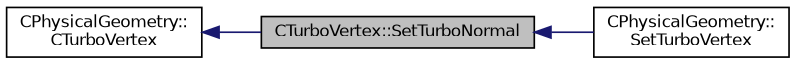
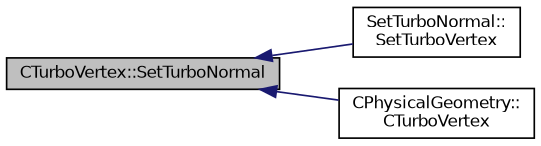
edge "CTurboVertex::SetTurboNormal" -> "CPhysicalGeometry:: CTurboVertex": reversed
node "CPhysicalGeometry:: SetTurboVertex": label "CPhysicalGeometry:: SetTurboVertex" -> "SetTurboNormal:: SetTurboVertex"
